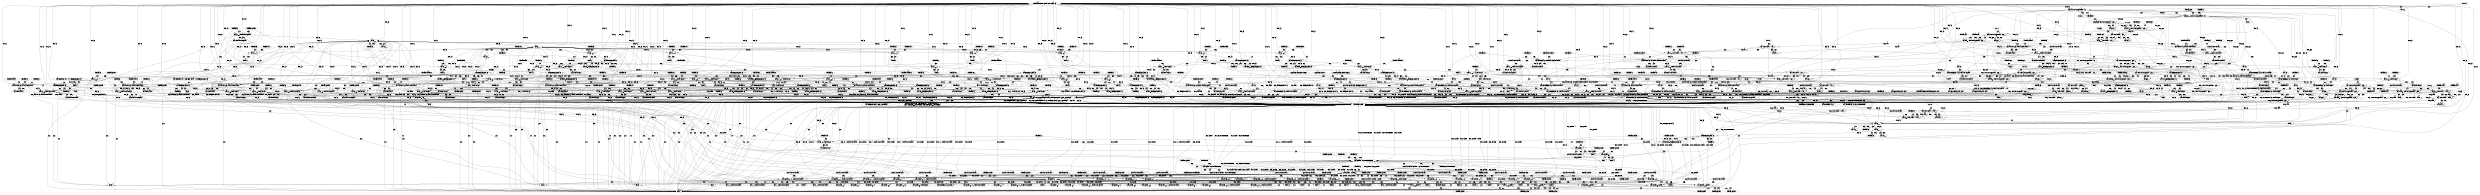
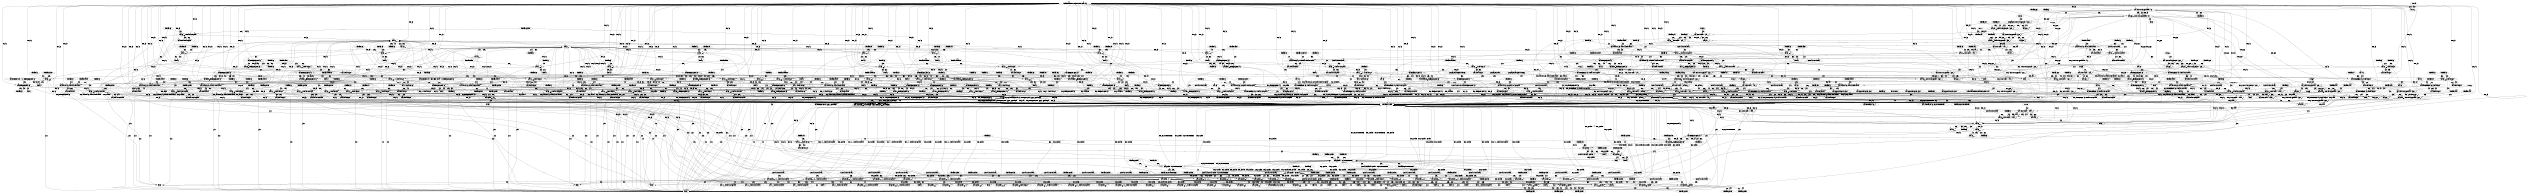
node "1000727": removed
node "(Call,addrtostr(bp, group_buf, sizeof(group_buf)))": label "(Call,addrtostr(bp, group_buf, sizeof(group_buf)))" -> "(Call,addrtostr(bp, group_buf, rnd(group_buf)))"
